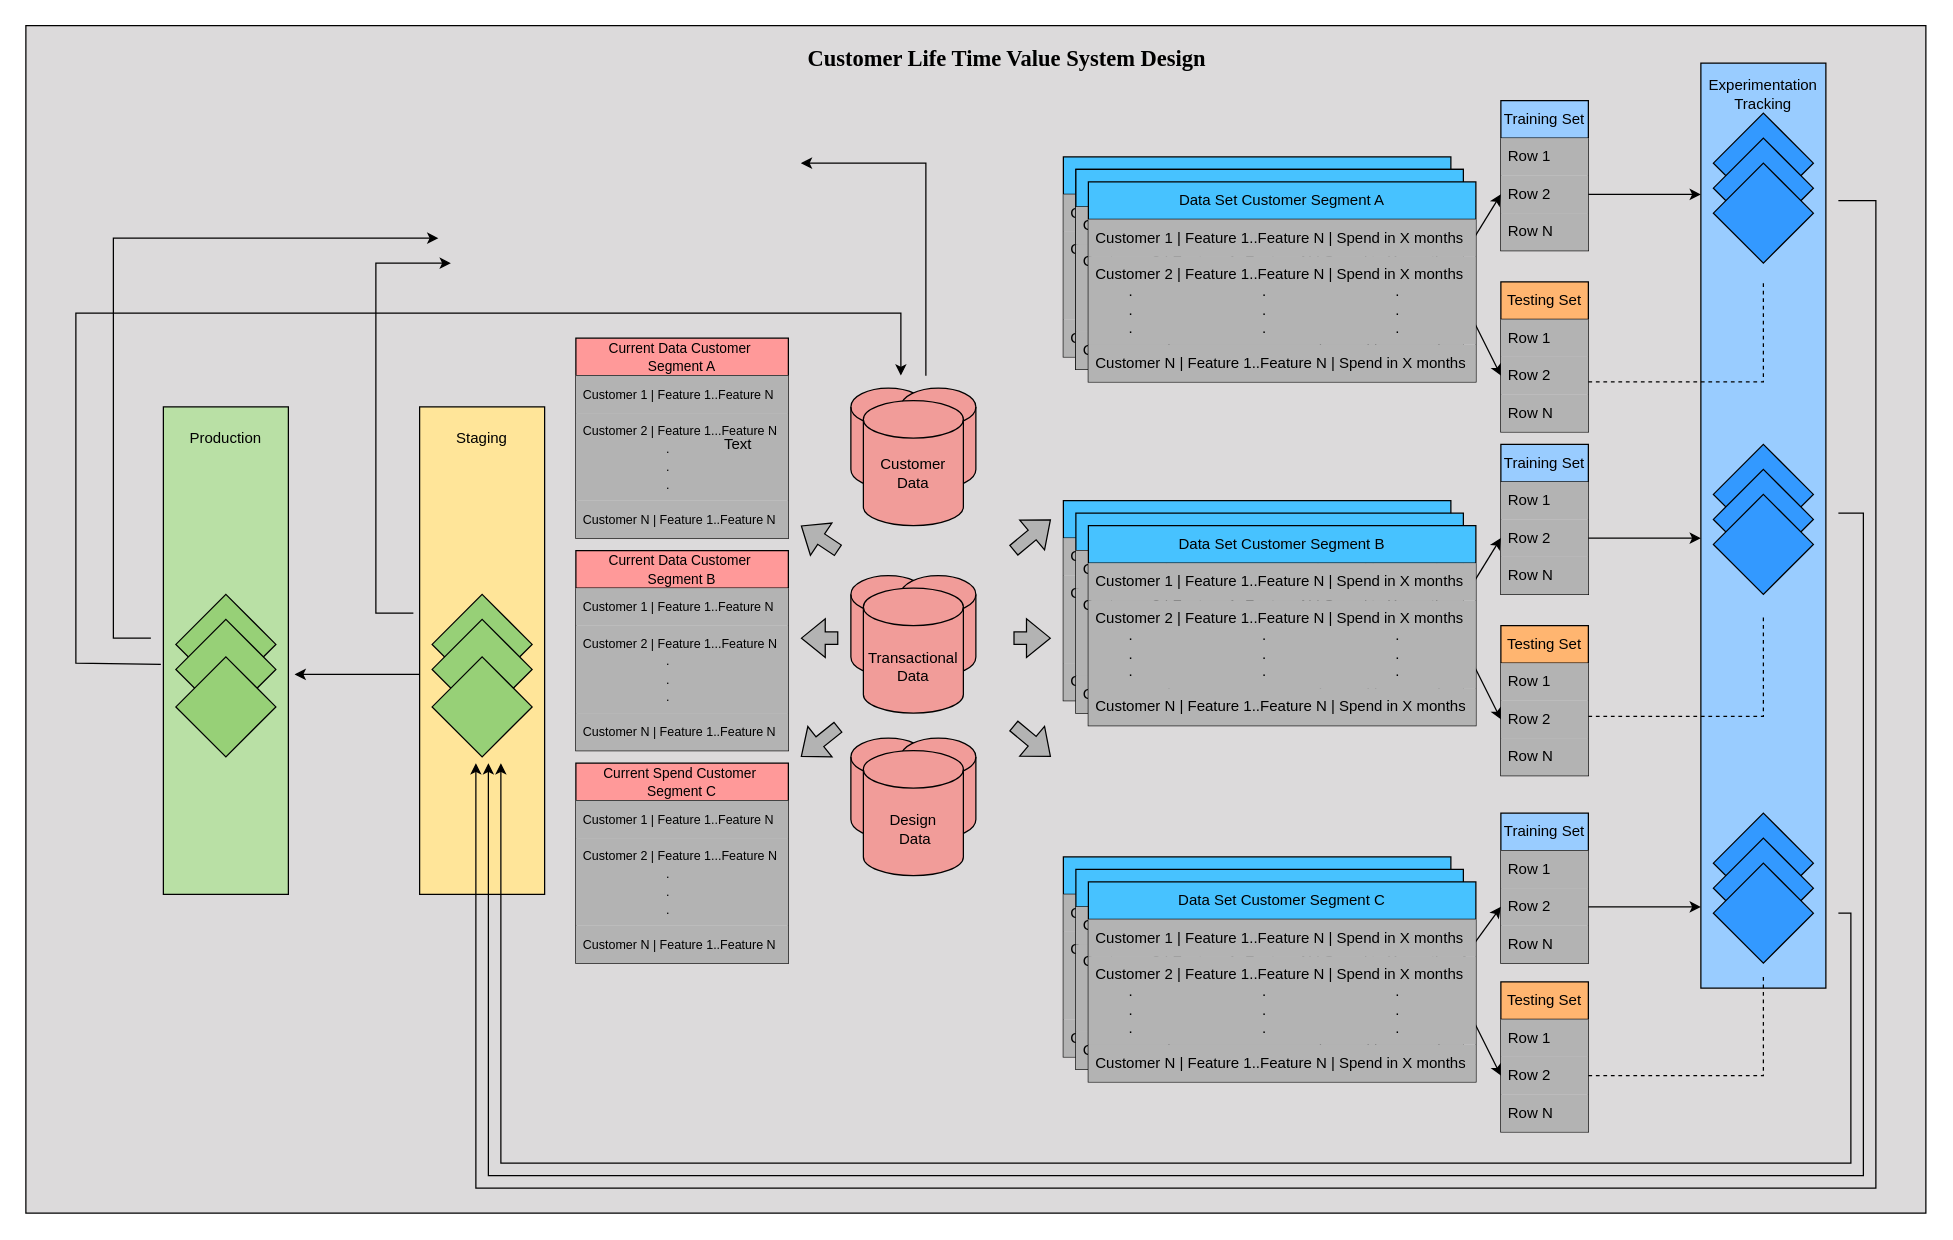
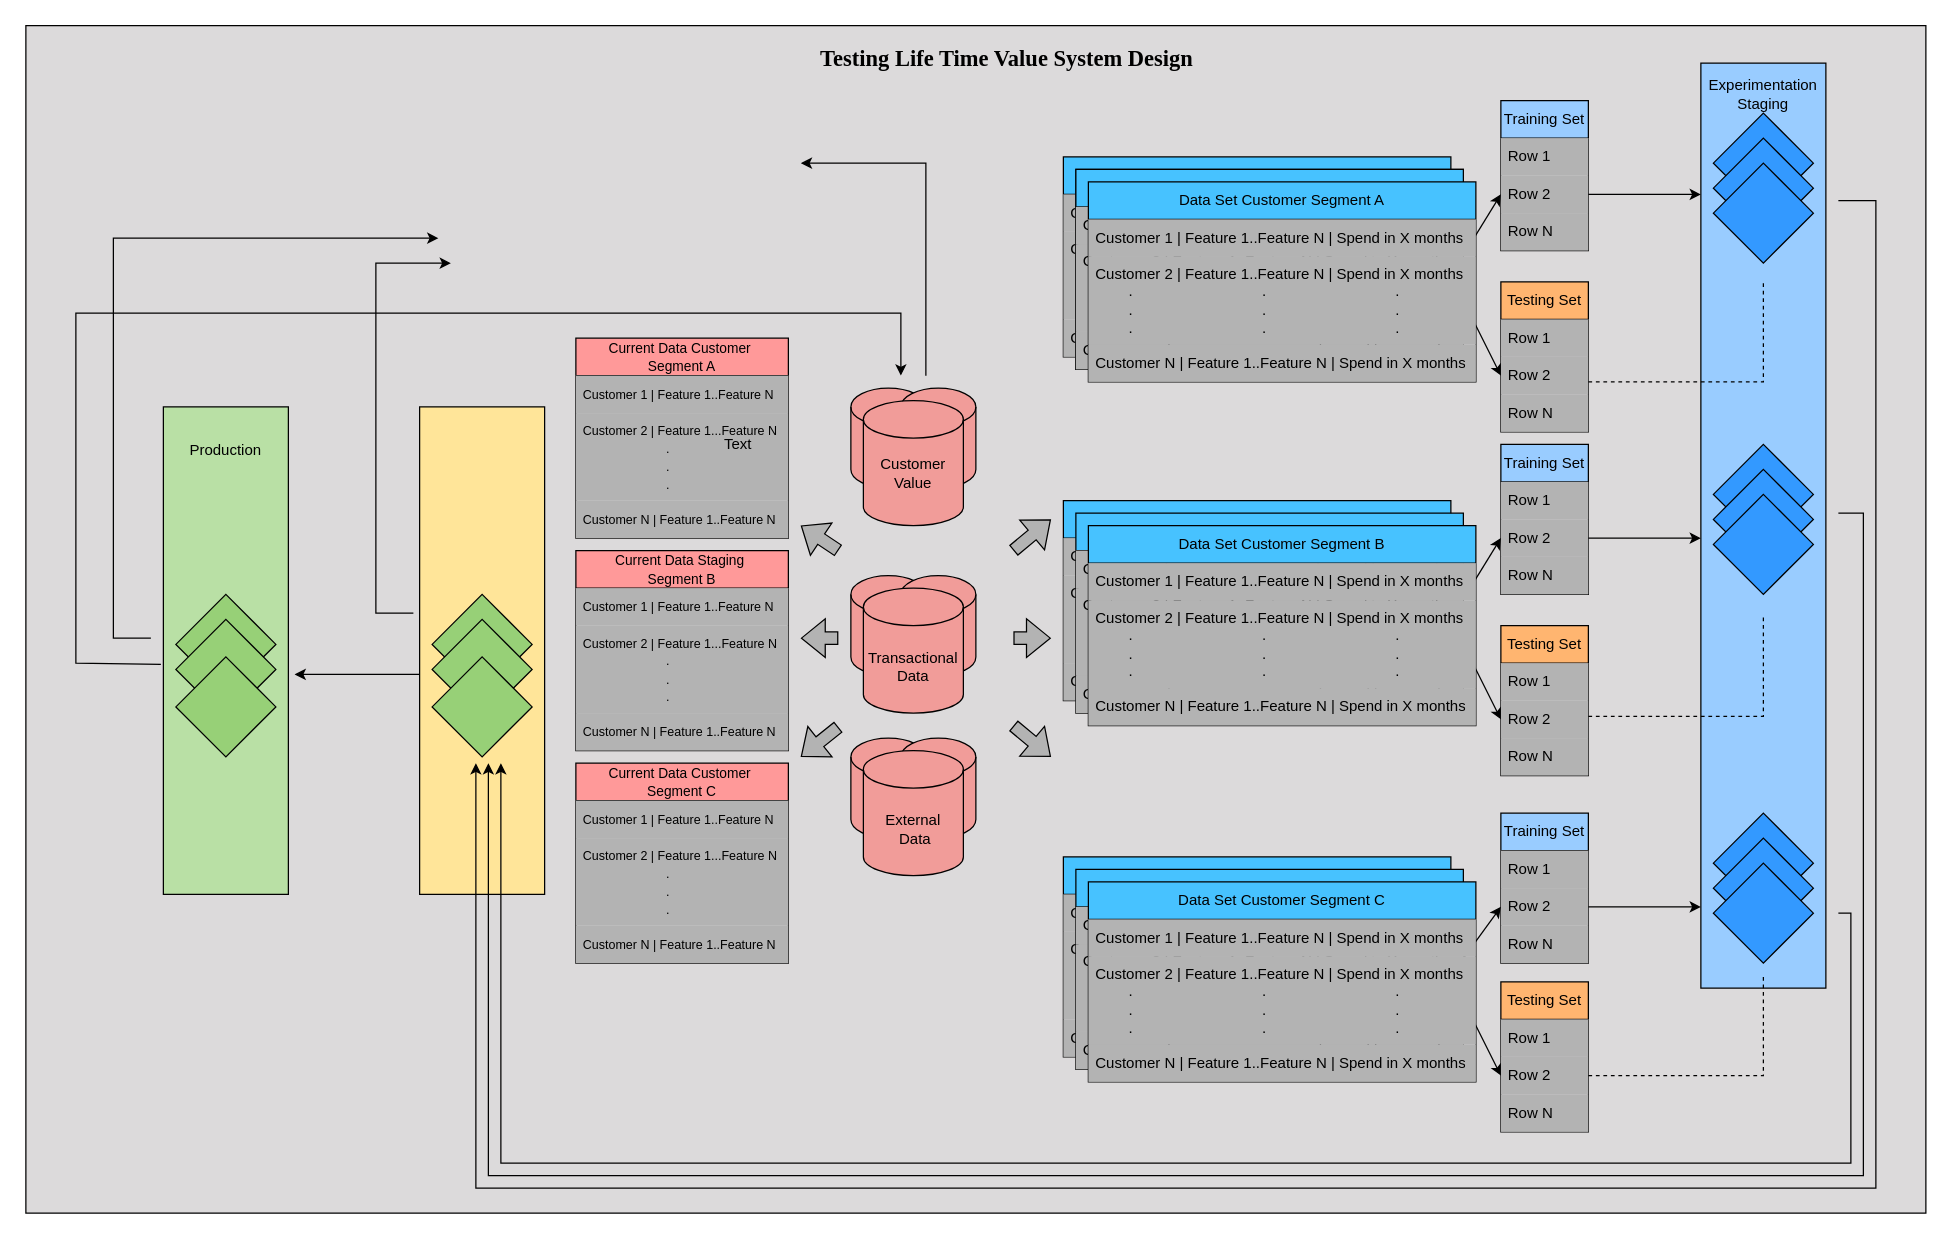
node "Customer Life Time Value System Design": label "Customer Life Time Value System Design" -> "Testing Life Time Value System Design"
node "Experimentation Tracking": label "Experimentation Tracking" -> "Experimentation Staging"
node "Production": moved (226, 438) -> (226, 451)
node "Staging": removed
node "Customer Data": label "Customer Data" -> "Customer Value"
node "Current Data Customer Segment B": label "Current Data Customer Segment B" -> "Current Data Staging Segment B"
node "Current Spend Customer Segment C": label "Current Spend Customer Segment C" -> "Current Data Customer Segment C"
node "Design Data": label "Design Data" -> "External Data"
